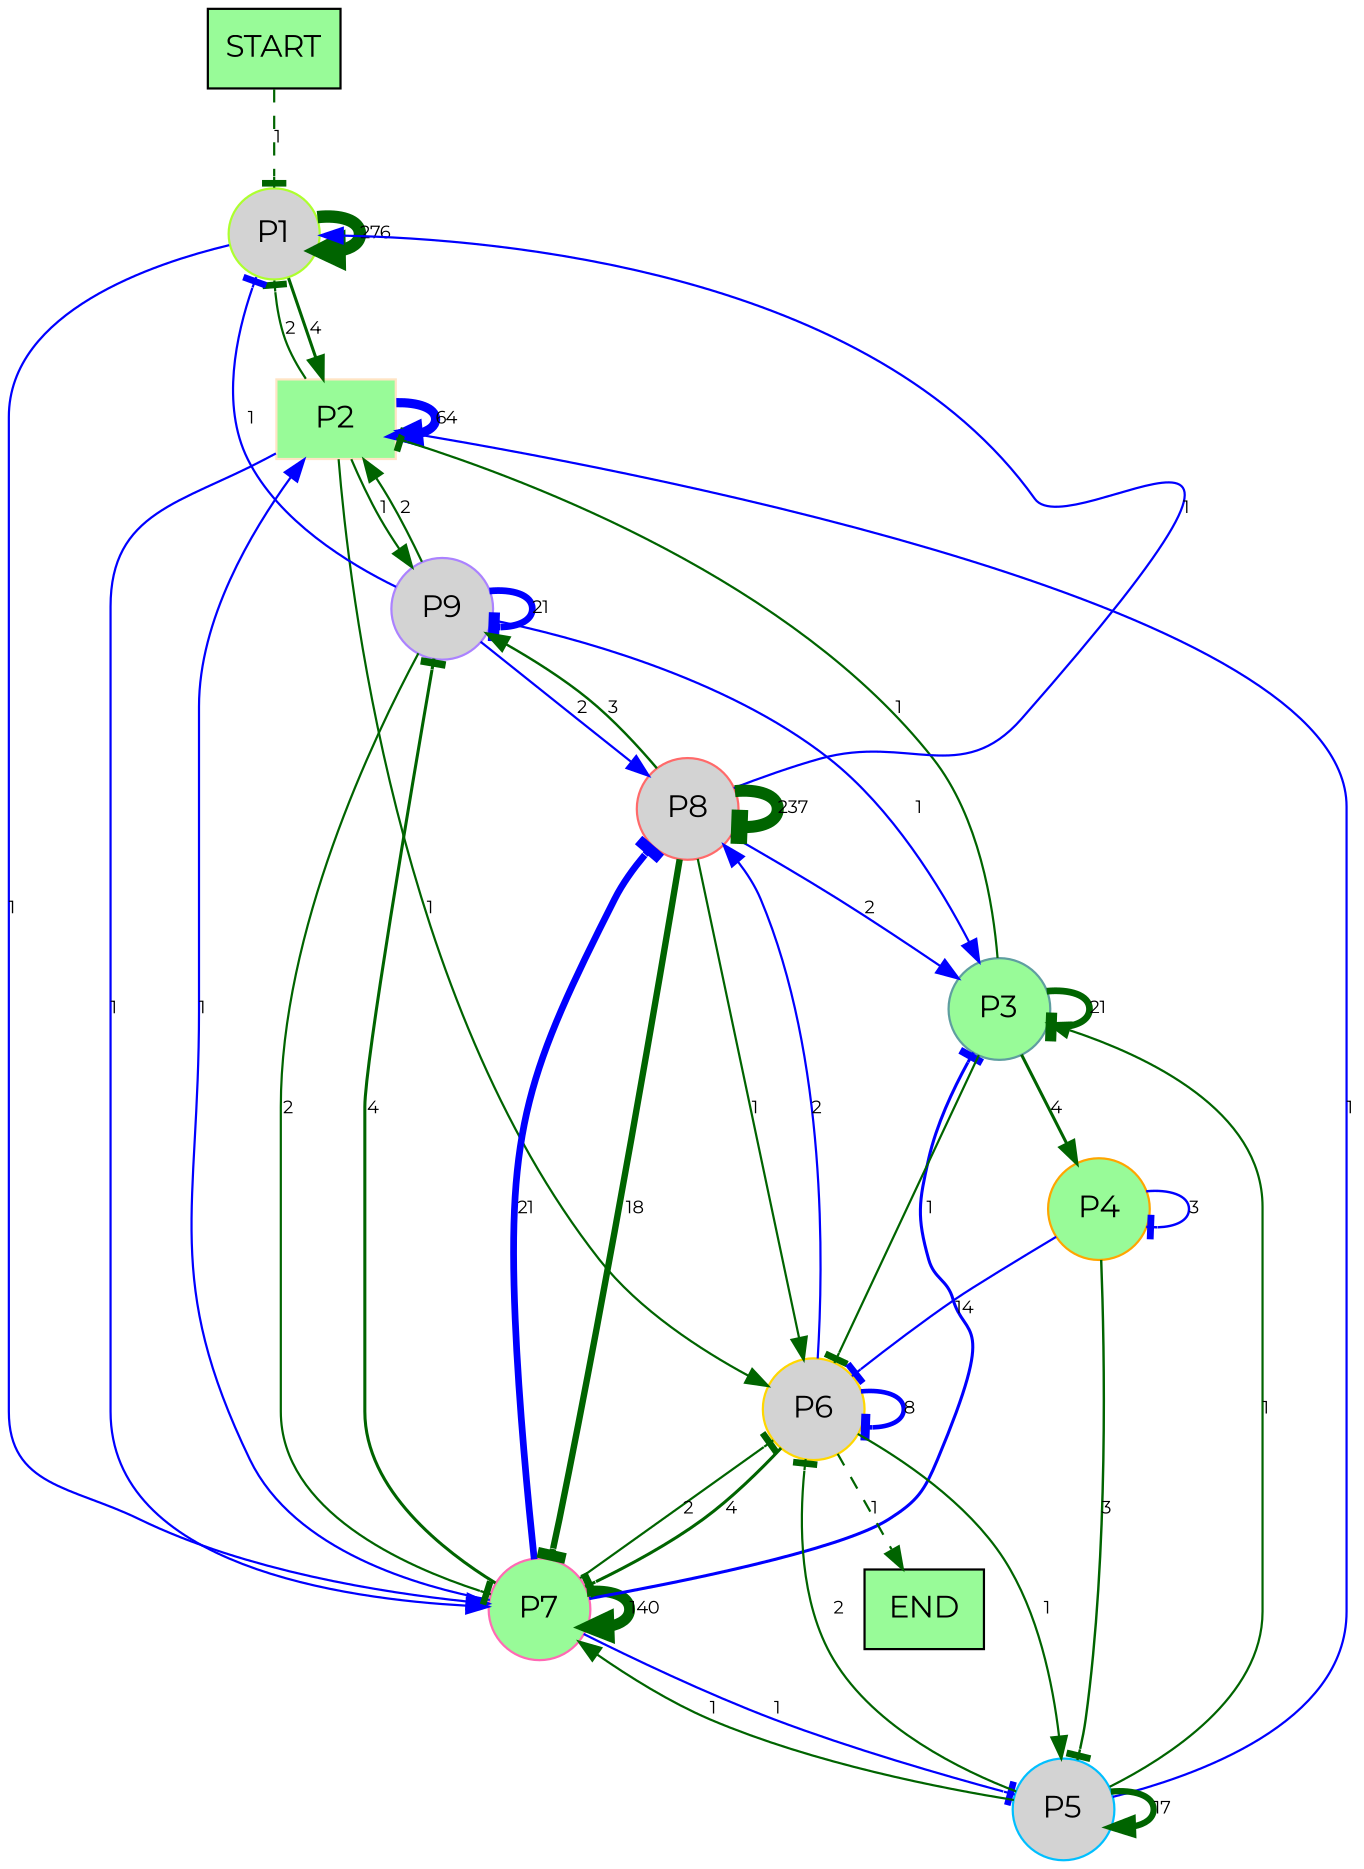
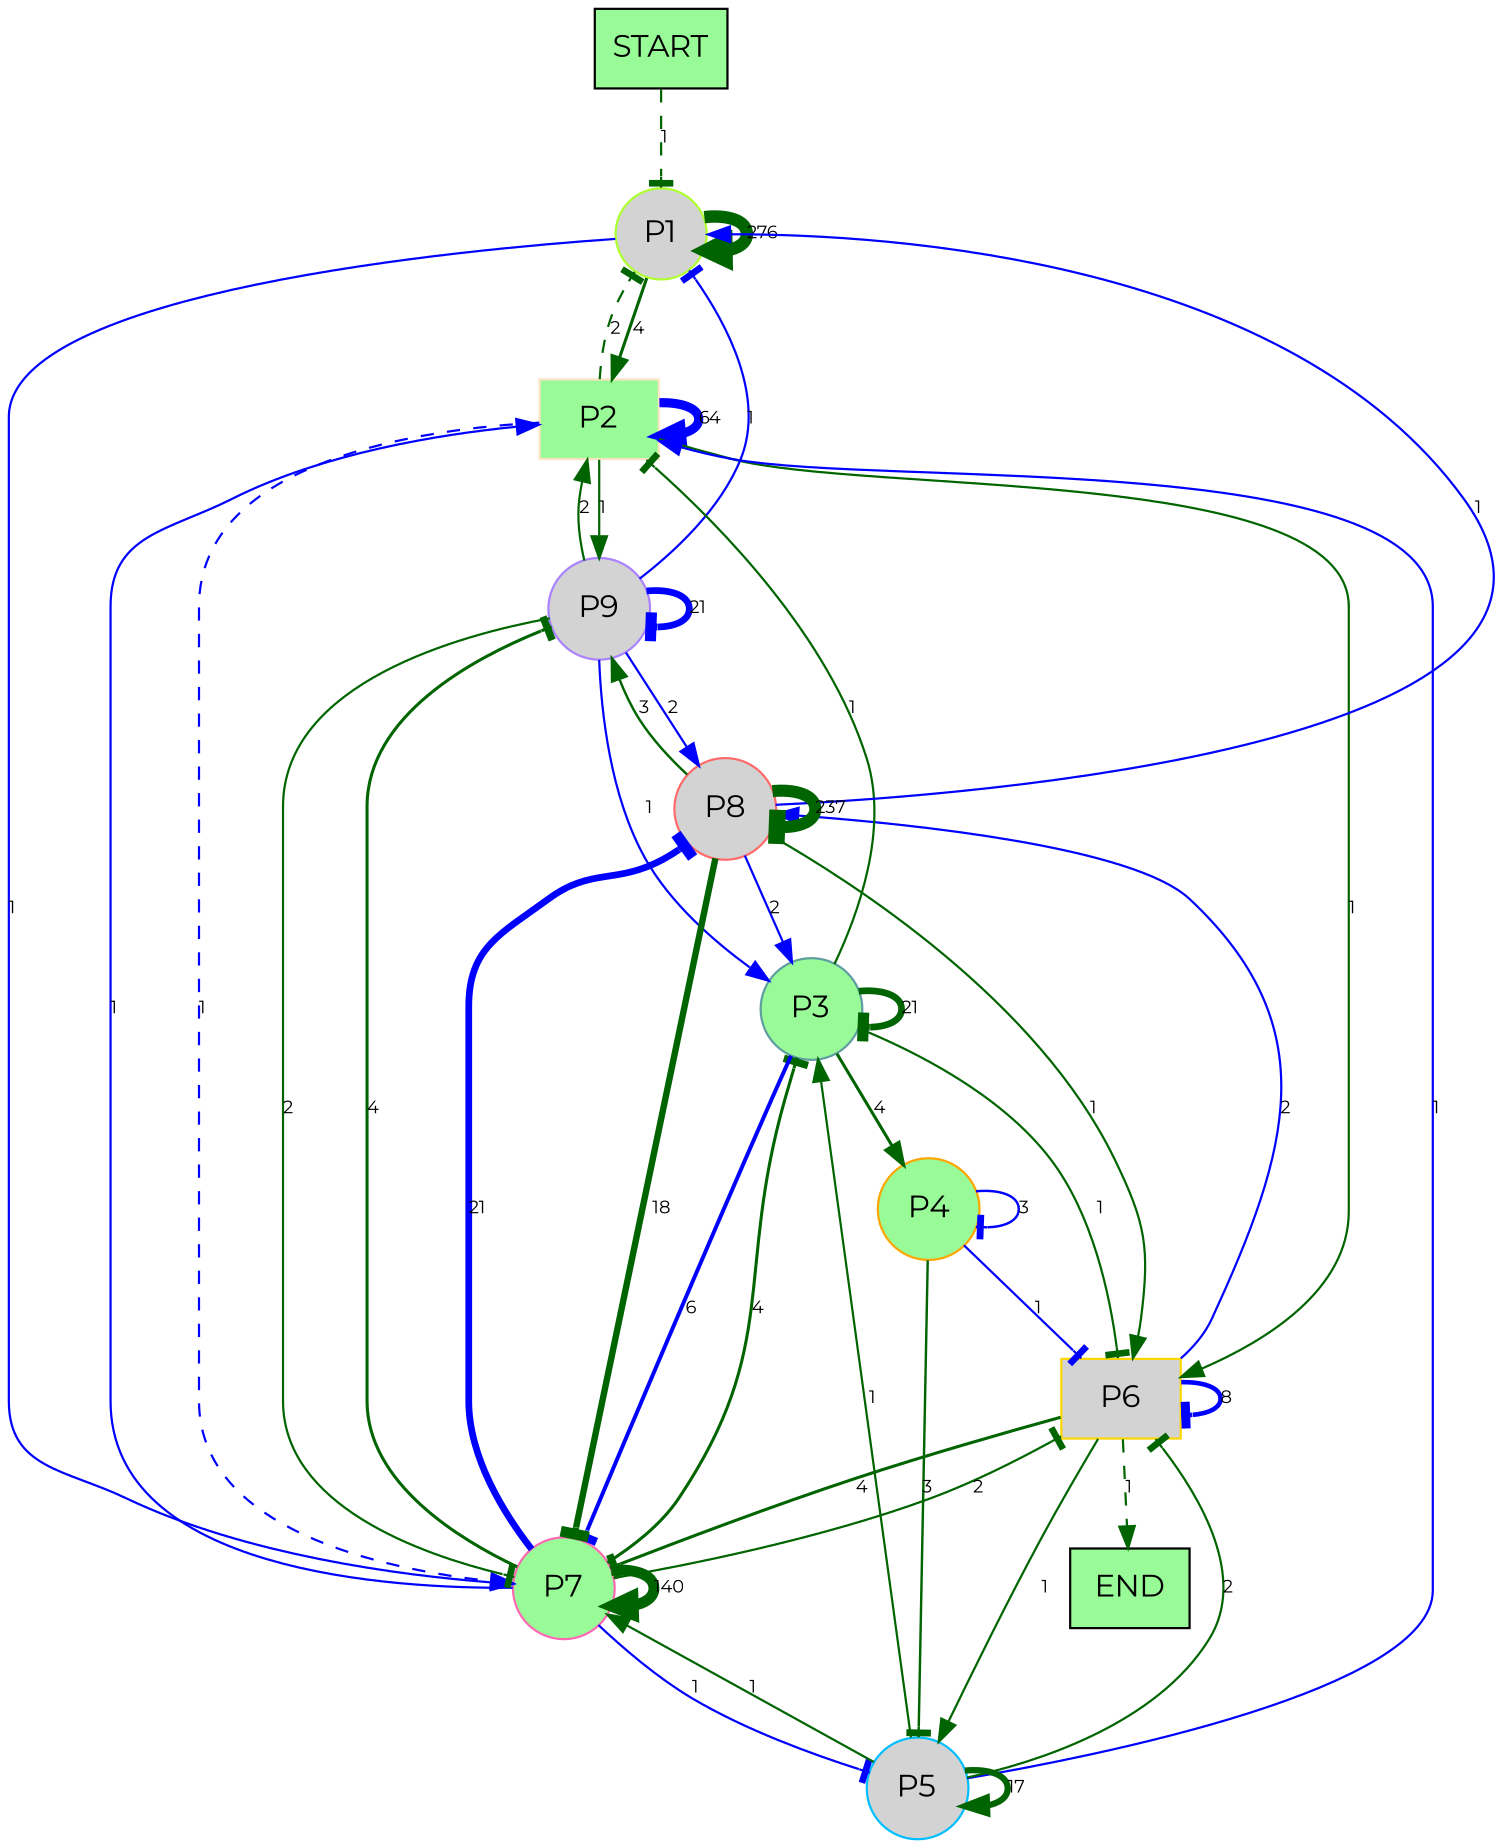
edge "P2" -> "P1": style solid -> dashed
edge "P2" -> "P7": style solid -> dashed
edge "P3" -> "P7": added, label "6"
node "P6": shape circle -> box
edge "P7" -> "P3": color blue -> darkgreen
